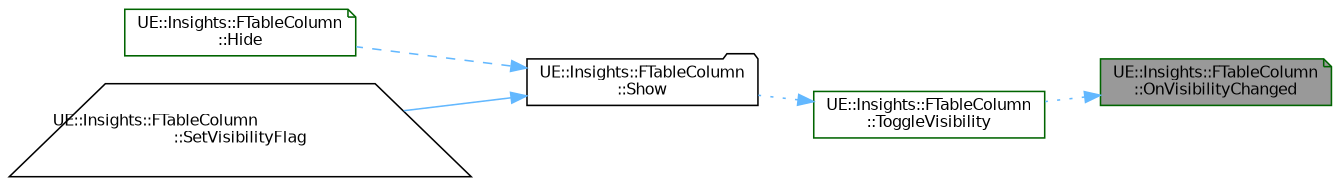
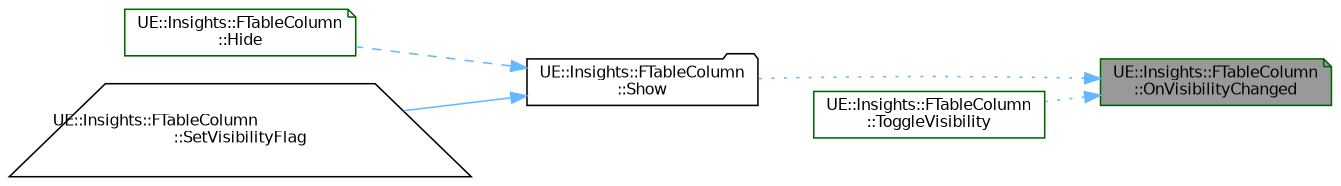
edge "UE::Insights::FTableColumn ::Show" -> "UE::Insights::FTableColumn ::ToggleVisibility": now "UE::Insights::FTableColumn ::Show" -> "UE::Insights::FTableColumn ::OnVisibilityChanged"
